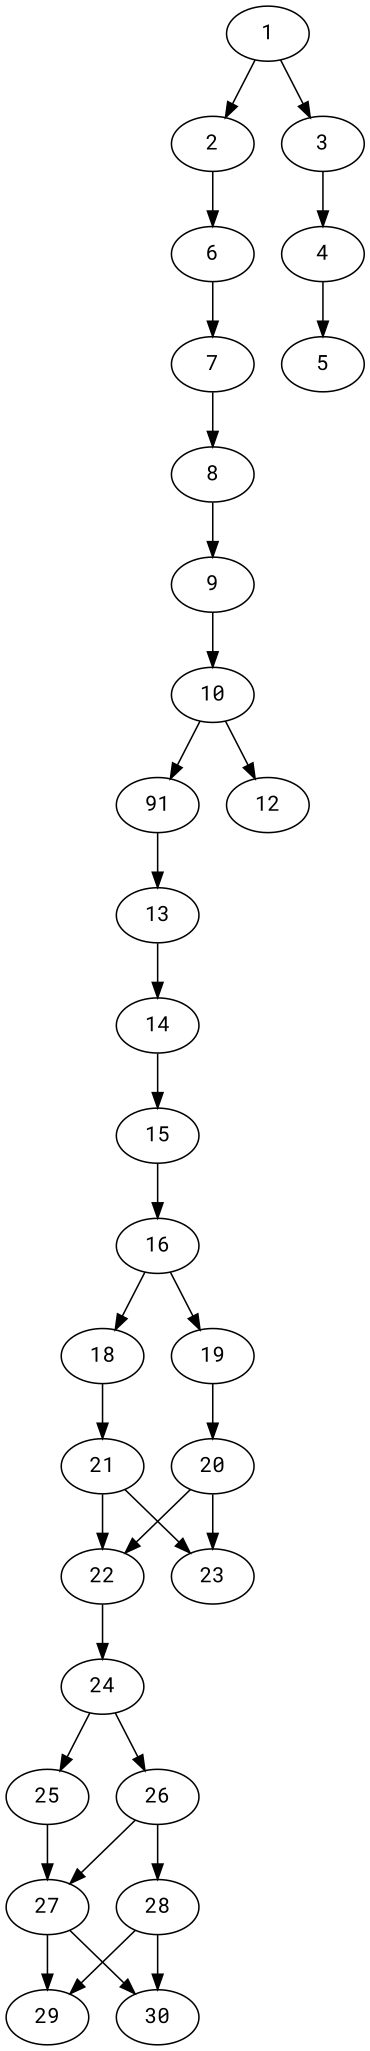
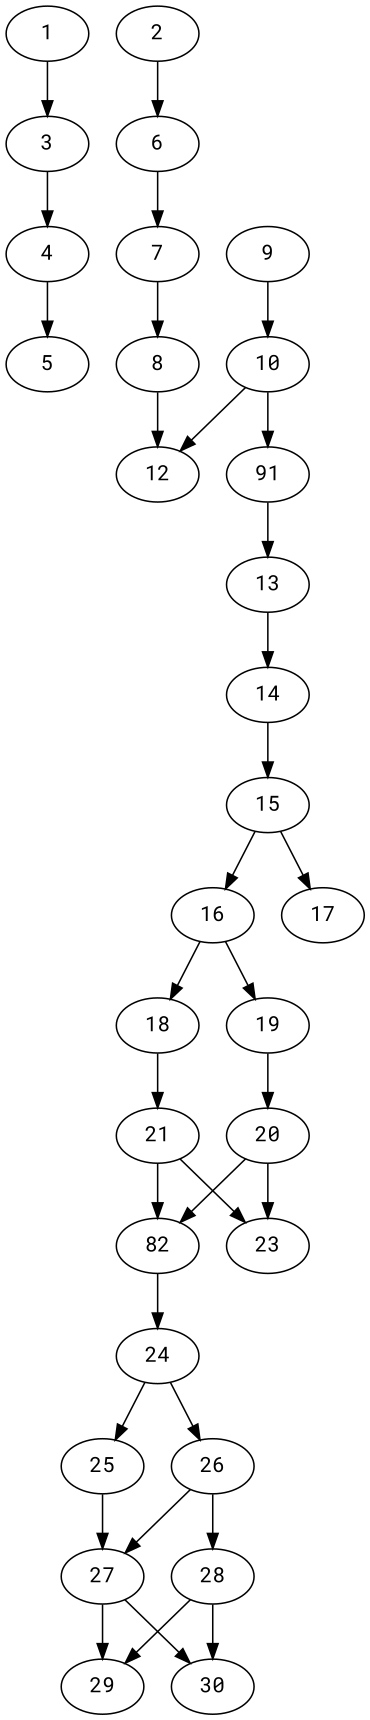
edge "1" -> "2": removed
edge "8" -> "9": now "8" -> "12"
node "17": added
node "22": label "22" -> "82"
